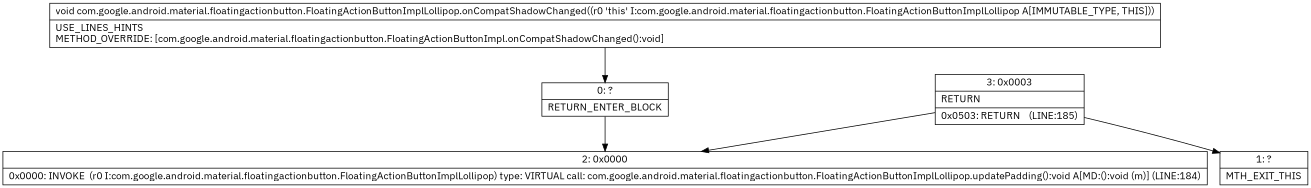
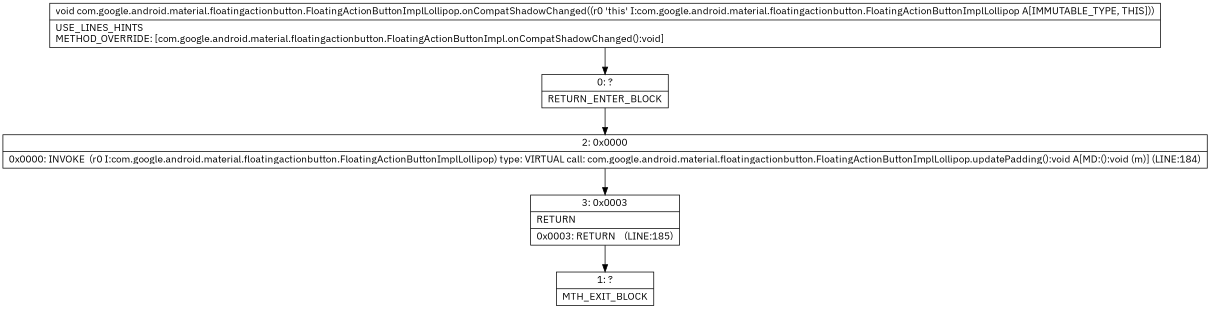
node "3: 0x0003": text "0x0503: RETURN    (LINE:185)" -> "0x0003: RETURN    (LINE:185)"
edge "3: 0x0003" -> "2: 0x0000": reversed
node "1: ?": text "MTH_EXIT_THIS" -> "MTH_EXIT_BLOCK"
